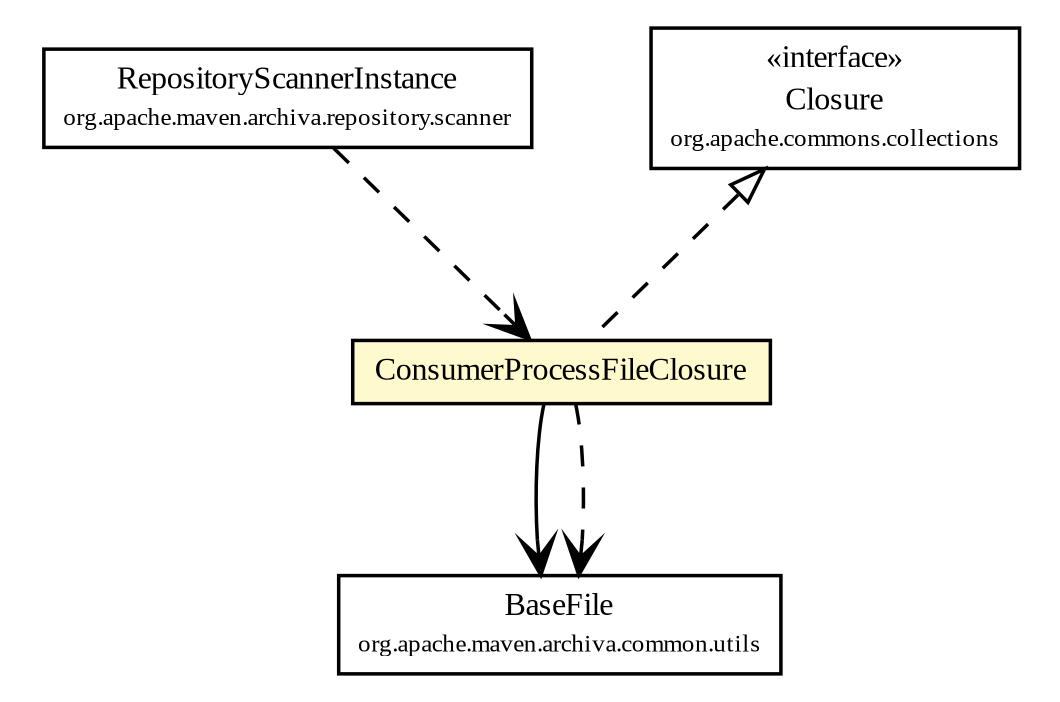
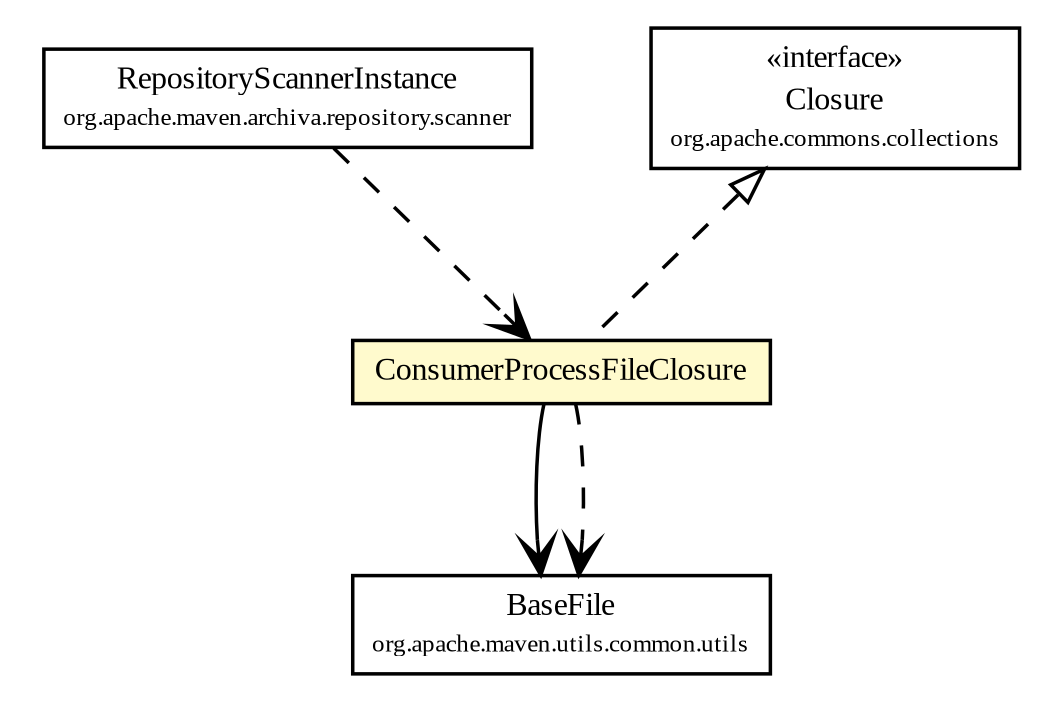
node "BaseFile": text "org.apache.maven.archiva.common.utils" -> "org.apache.maven.utils.common.utils"
